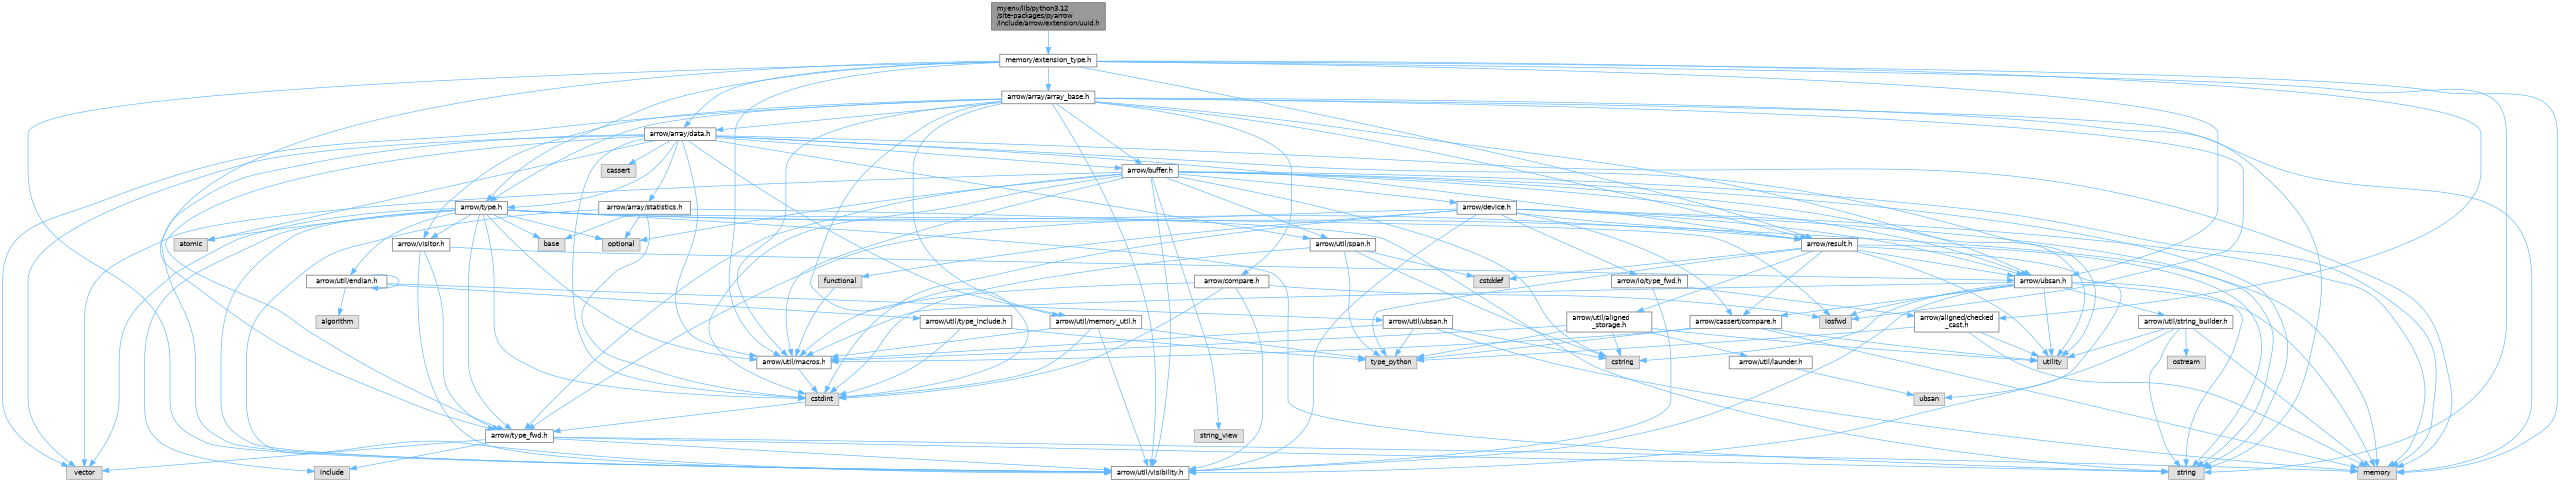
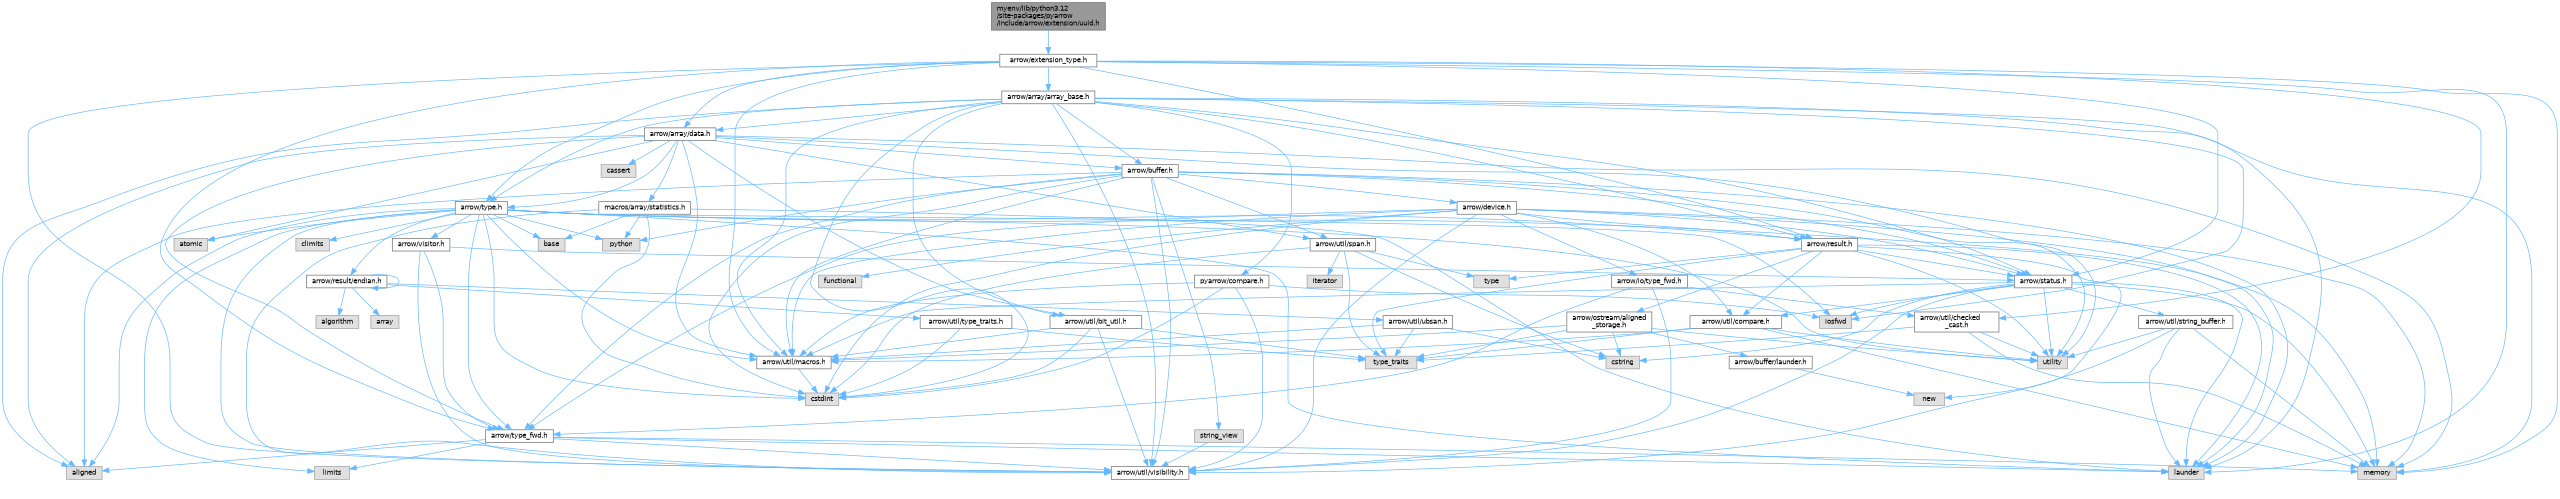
node "memory/extension_type.h": label "memory/extension_type.h" -> "arrow/extension_type.h"
edge "arrow/array/array_base.h" -> "arrow/visitor.h": removed
edge "arrow/array/data.h" -> "arrow/result.h": removed
edge "arrow/buffer.h" -> "memory": removed
node "arrow/array/statistics.h": label "arrow/array/statistics.h" -> "macros/array/statistics.h"
edge "arrow/buffer.h" -> "cstring": removed
edge "arrow/type.h" -> "utility": added
node "climits": added
node "optional": label "optional" -> "python"
node "arrow/util/endian.h": label "arrow/util/endian.h" -> "arrow/result/endian.h"
node "arrow/compare.h": label "arrow/compare.h" -> "pyarrow/compare.h"
node "iterator": added
node "cstddef": label "cstddef" -> "type"
node "arrow/ubsan.h": label "arrow/ubsan.h" -> "arrow/status.h"
edge "functional" -> "arrow/util/macros.h": now "arrow/device.h" -> "arrow/util/macros.h"
node "array": added
node "arrow/util/type_include.h": label "arrow/util/type_include.h" -> "arrow/util/type_traits.h"
node "arrow/util/memory_util.h": label "arrow/util/memory_util.h" -> "arrow/util/bit_util.h"
node "arrow/util/aligned _storage.h": label "arrow/util/aligned _storage.h" -> "arrow/ostream/aligned _storage.h"
node "arrow/cassert/compare.h": label "arrow/cassert/compare.h" -> "arrow/util/compare.h"
node "arrow/aligned/checked _cast.h": label "arrow/aligned/checked _cast.h" -> "arrow/util/checked _cast.h"
node "arrow/util/string_builder.h": label "arrow/util/string_builder.h" -> "arrow/util/string_buffer.h"
edge "arrow/array/data.h" -> "cstdint": removed
node "type_python": label "type_python" -> "type_traits"
node "arrow/util/launder.h": label "arrow/util/launder.h" -> "arrow/buffer/launder.h"
node "ostream": removed
node "ubsan": label "ubsan" -> "new"
edge "cstdint" -> "arrow/type_fwd.h": now "arrow/io/type_fwd.h" -> "arrow/type_fwd.h"
edge "arrow/util/ubsan.h" -> "memory": removed
edge "arrow/array/data.h" -> "arrow/util/visibility.h": now "string_view" -> "arrow/util/visibility.h"
node "vector": label "vector" -> "aligned"
node "include": label "include" -> "limits"
node "string": label "string" -> "launder"
